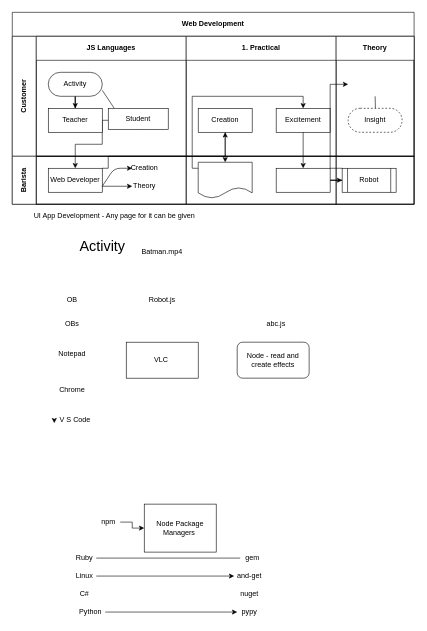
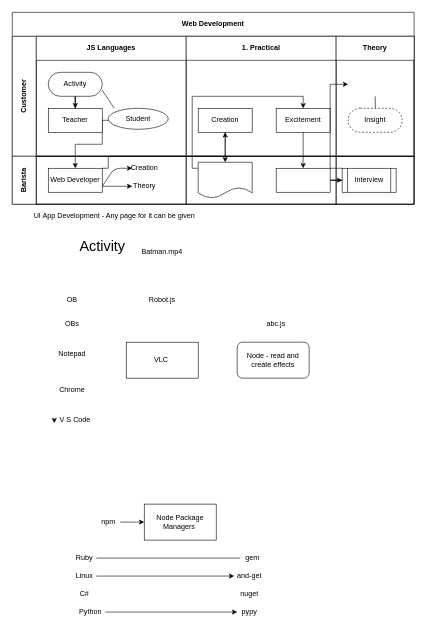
node "Student": shape rectangle -> ellipse
node "Robot": label "Robot" -> "Interview"
node "Node Package Managers": size 72x48 -> 72x36
